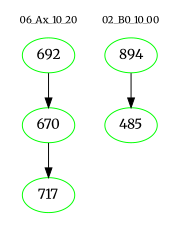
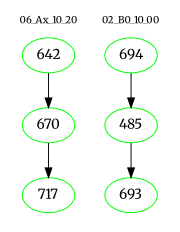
node "692": label "692" -> "642"
node "894": label "894" -> "694"
node "693": added
